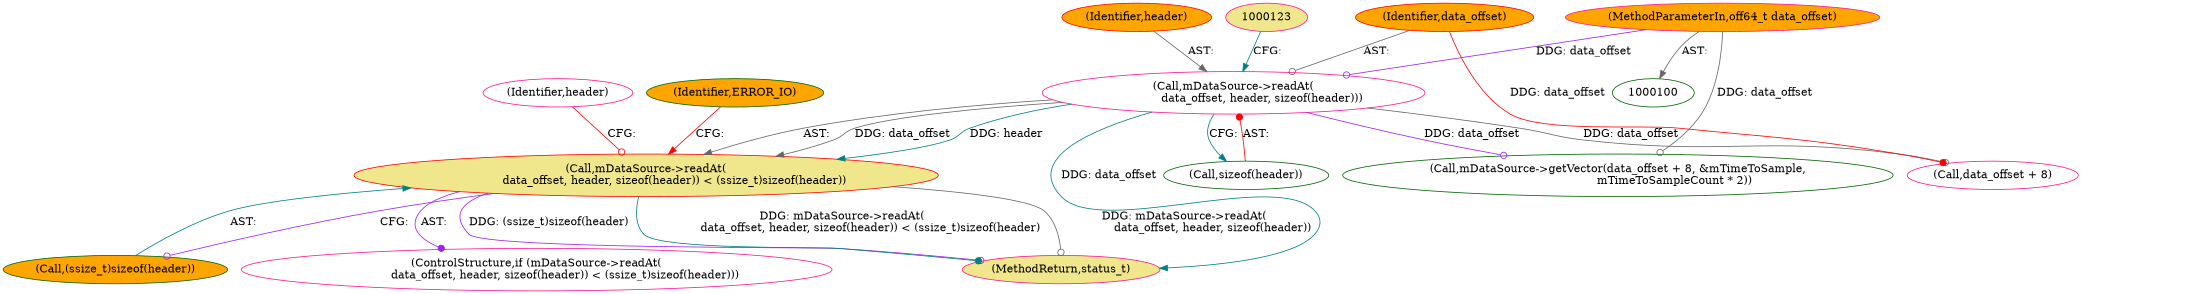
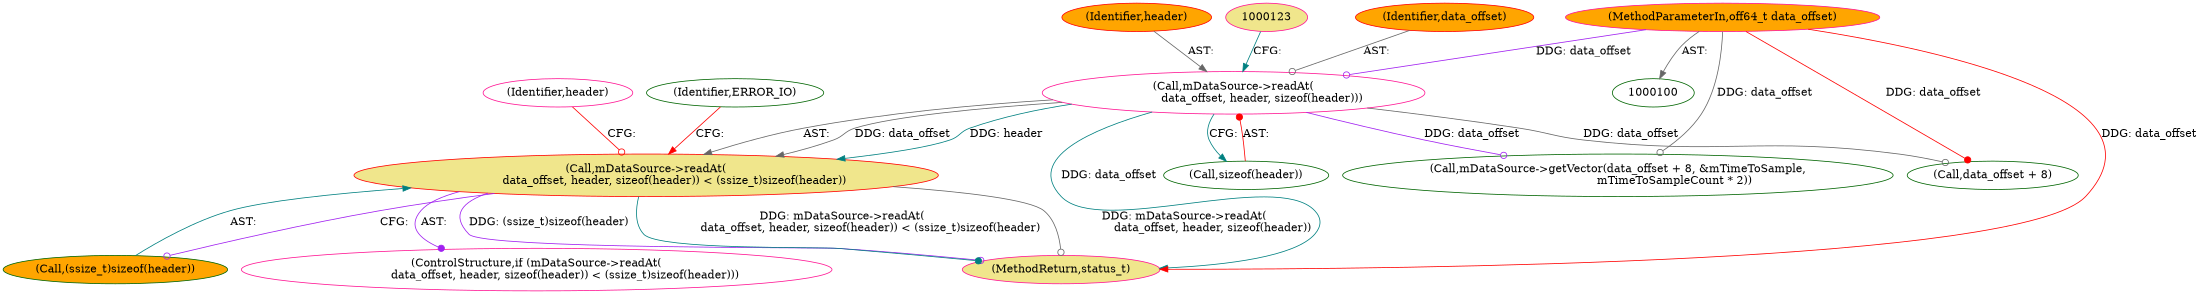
node "(Identifier,ERROR_IO)": fillcolor orange -> white
edge "(Identifier,data_offset)" -> "(Call,data_offset + 8)": now "(MethodParameterIn,off64_t data_offset)" -> "(Call,data_offset + 8)"
node "(Call,data_offset + 8)": color deeppink -> darkgreen
edge "(MethodParameterIn,off64_t data_offset)" -> "(MethodReturn,status_t)": added, label "DDG: data_offset"
